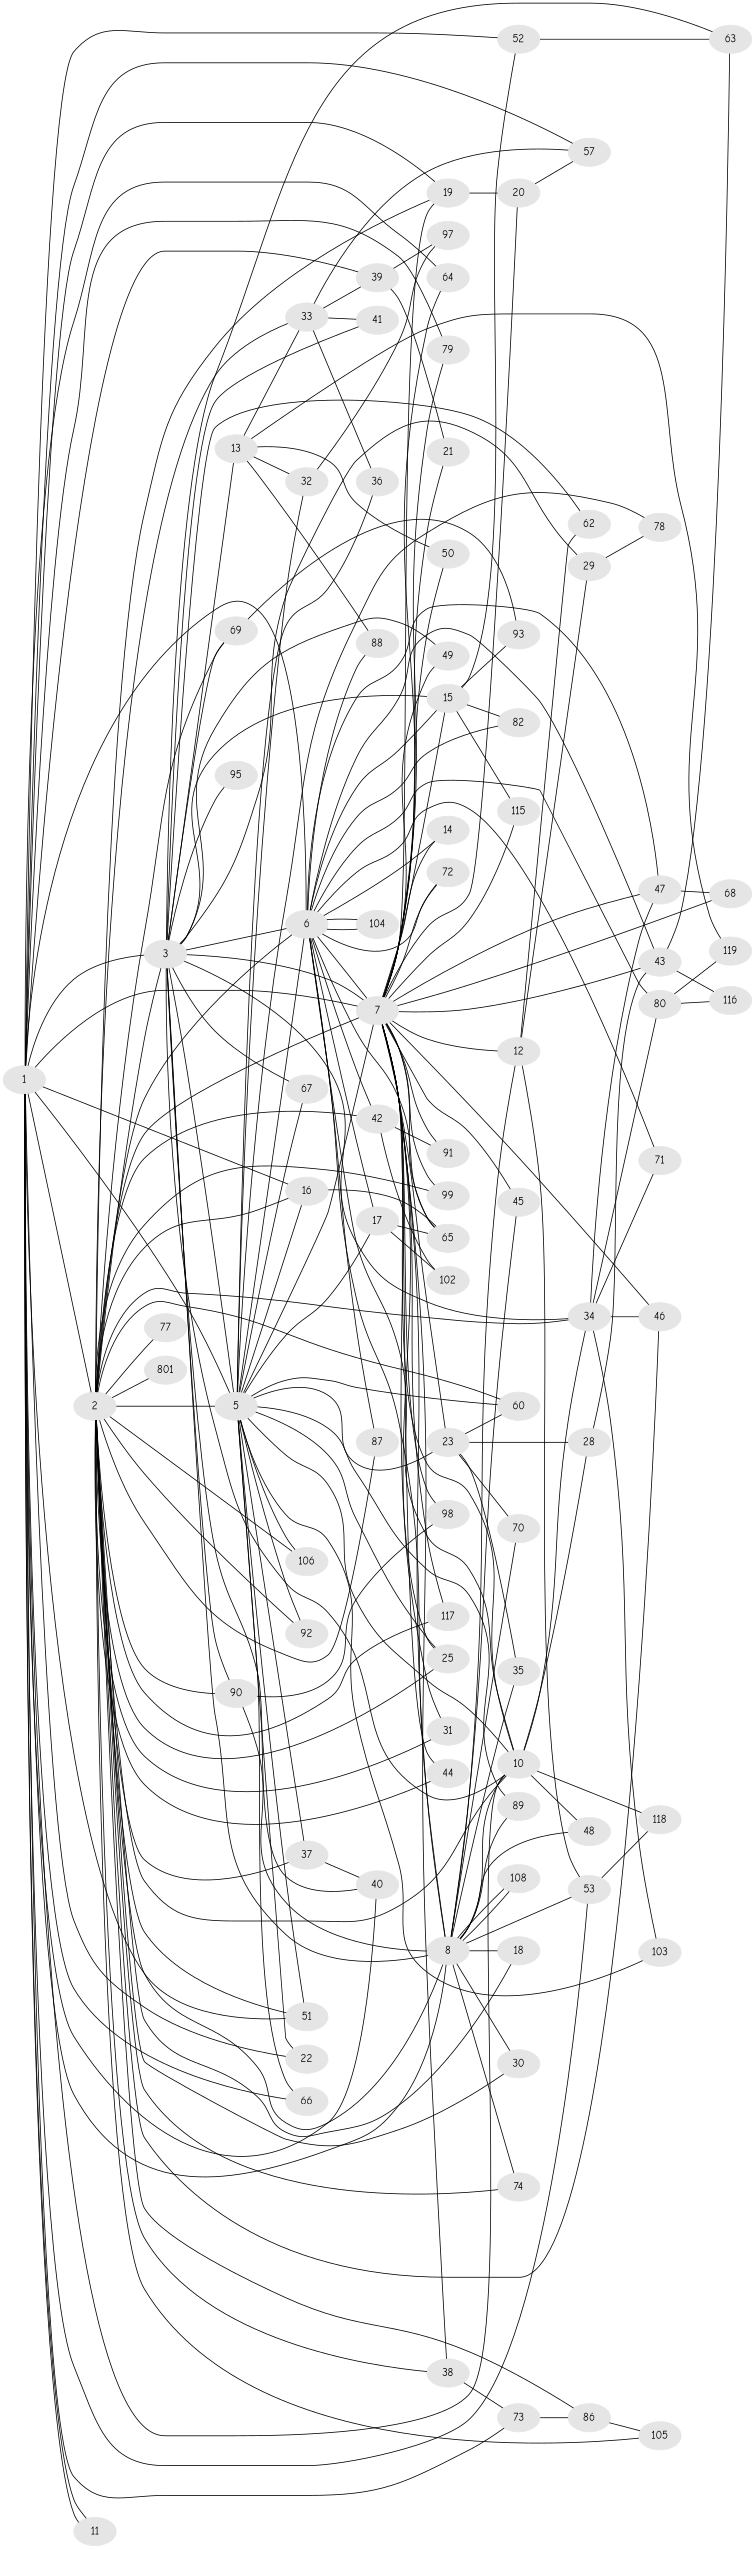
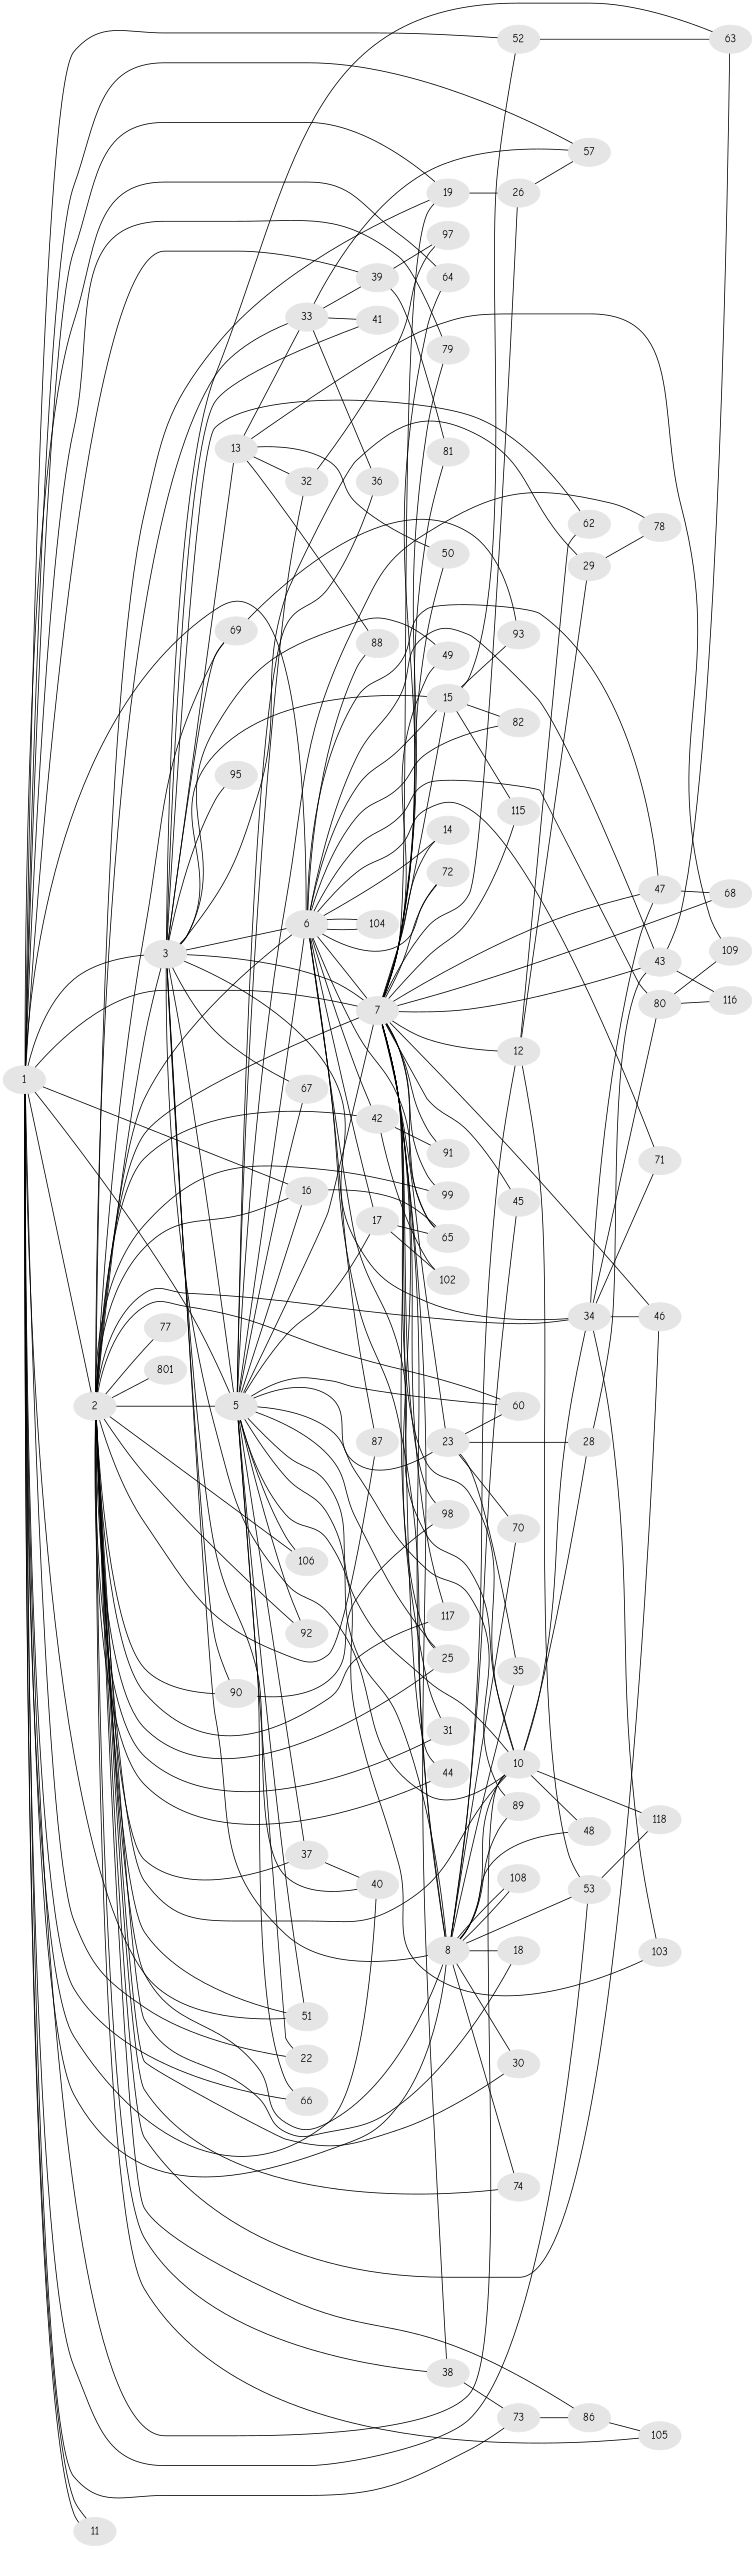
node "20": label "20" -> "26"
node "21": label "21" -> "81"
node "119": label "119" -> "109"
edge "90" -- "8": now "5" -- "8"
